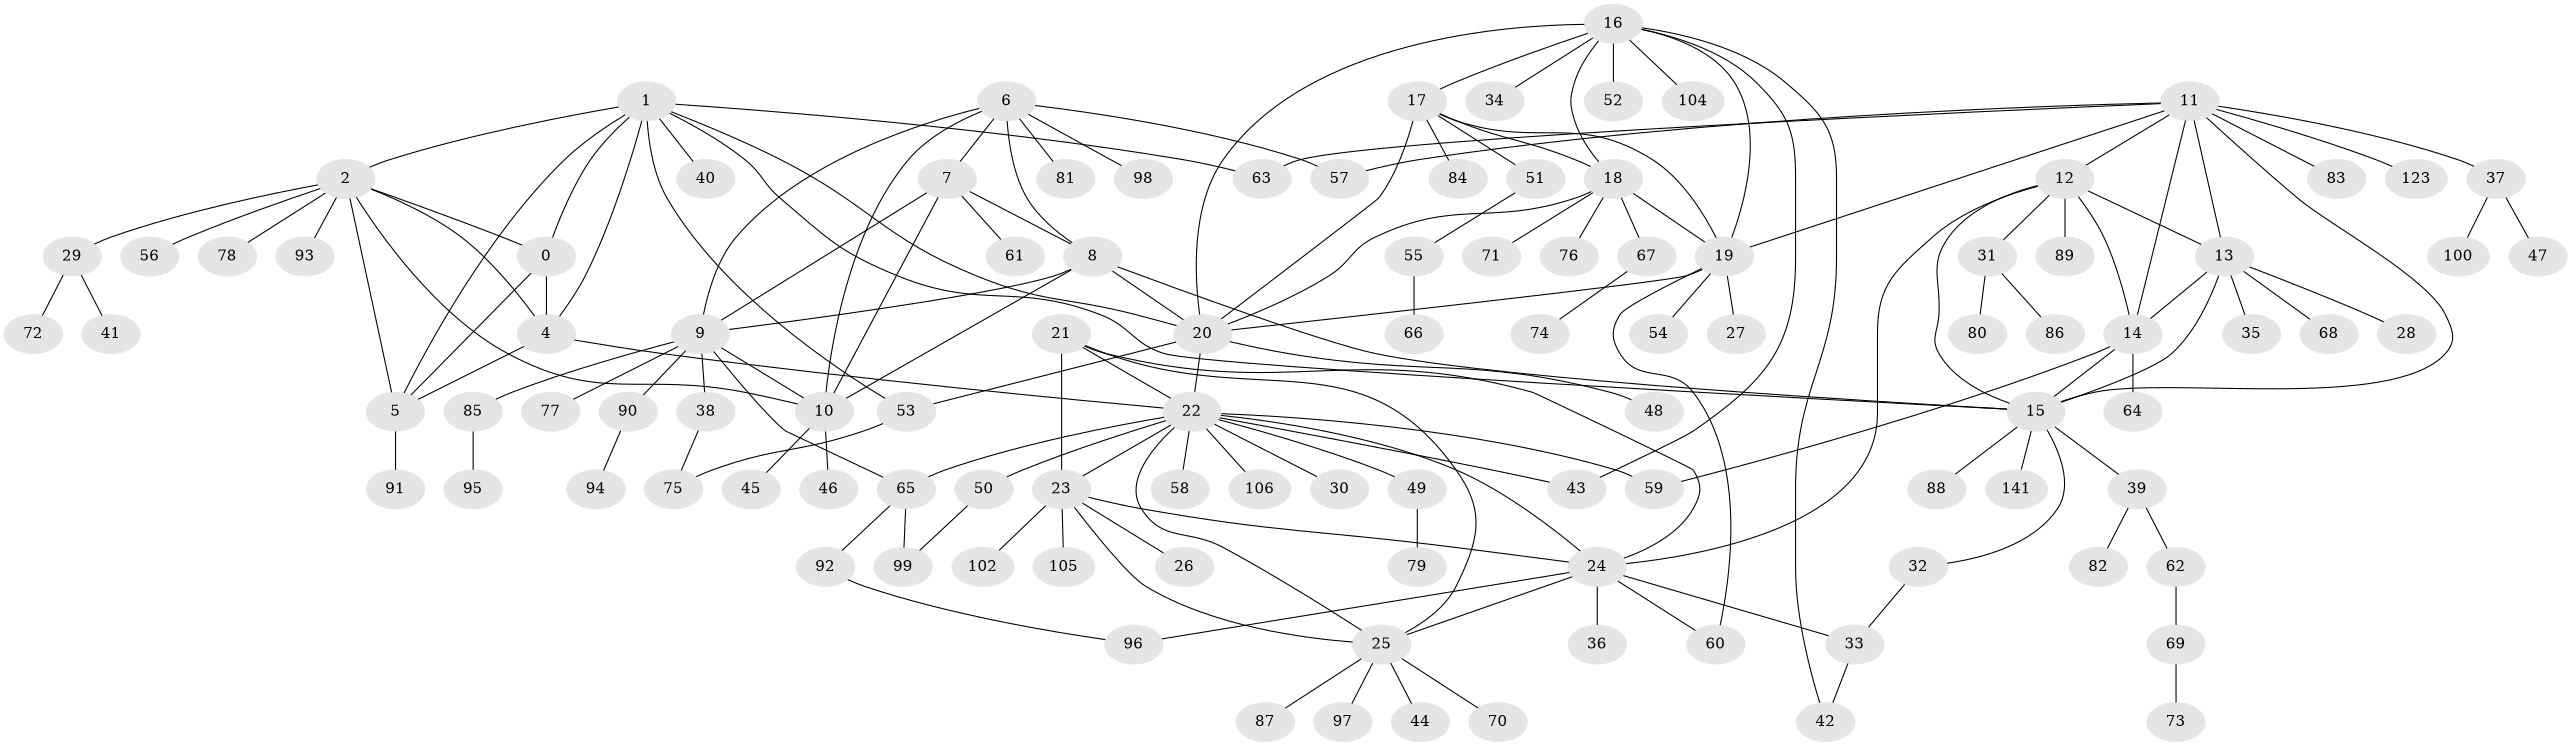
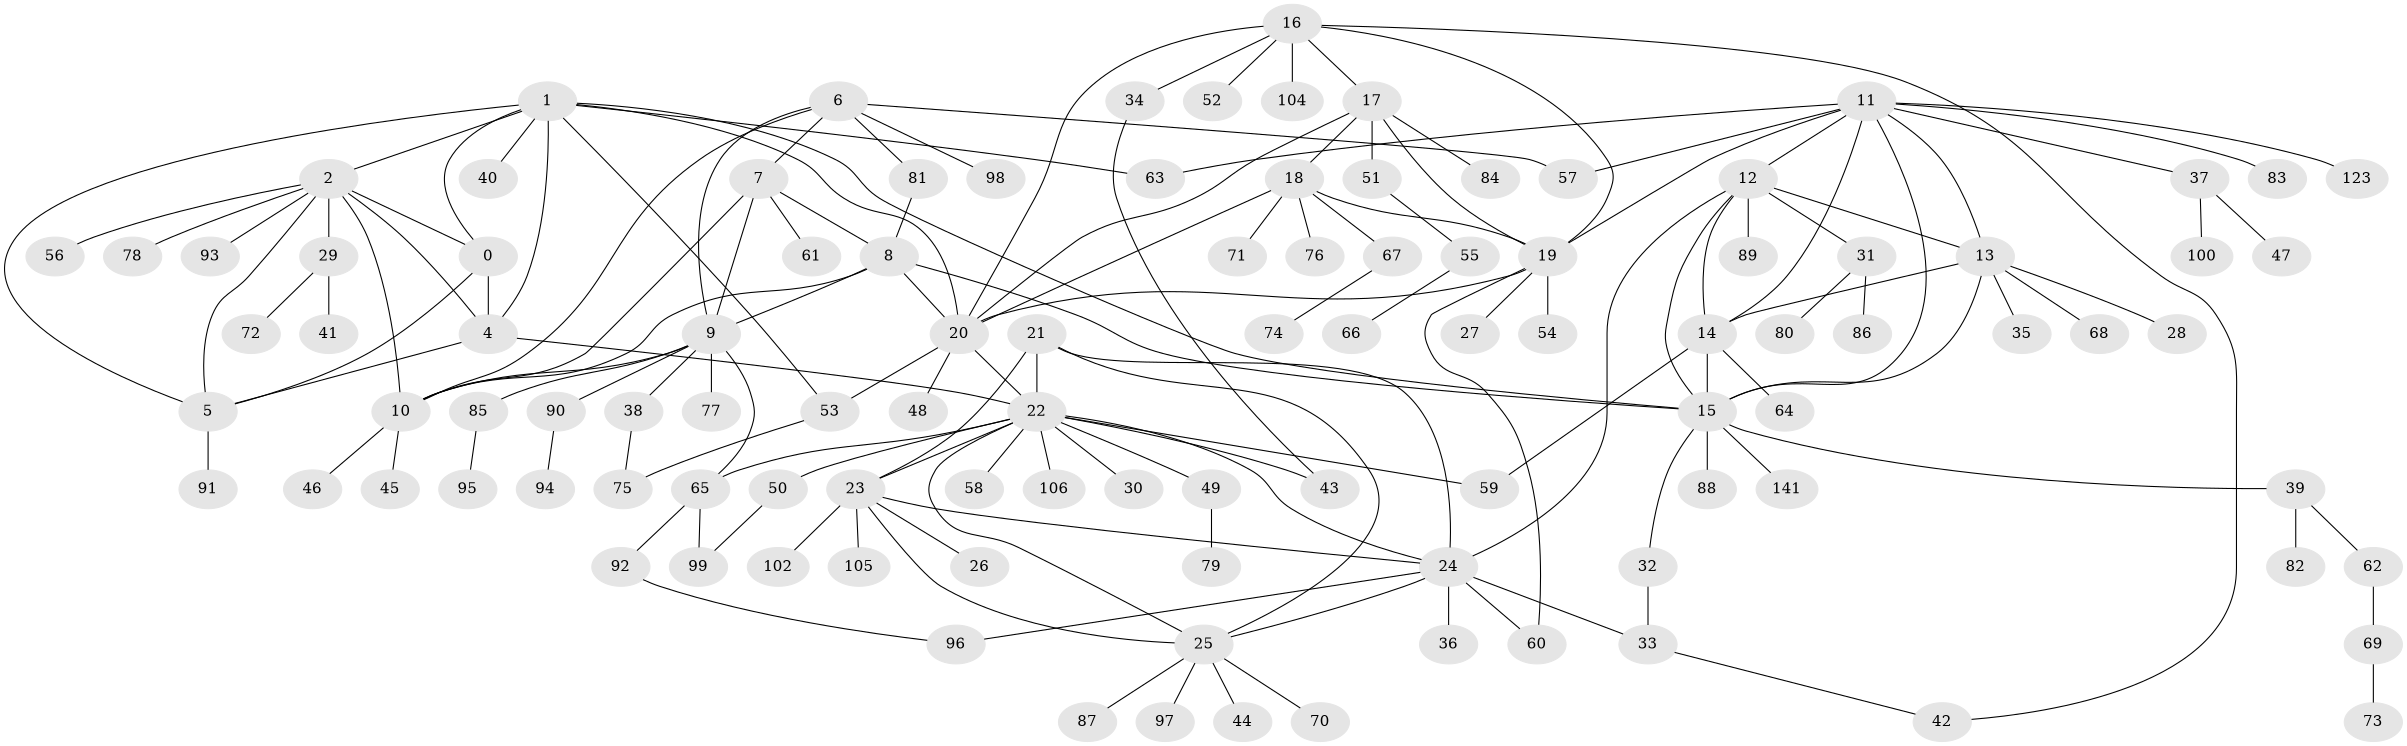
edge "16" -- "18": removed
edge "6" -- "8": now "81" -- "8"
edge "16" -- "43": now "34" -- "43"
